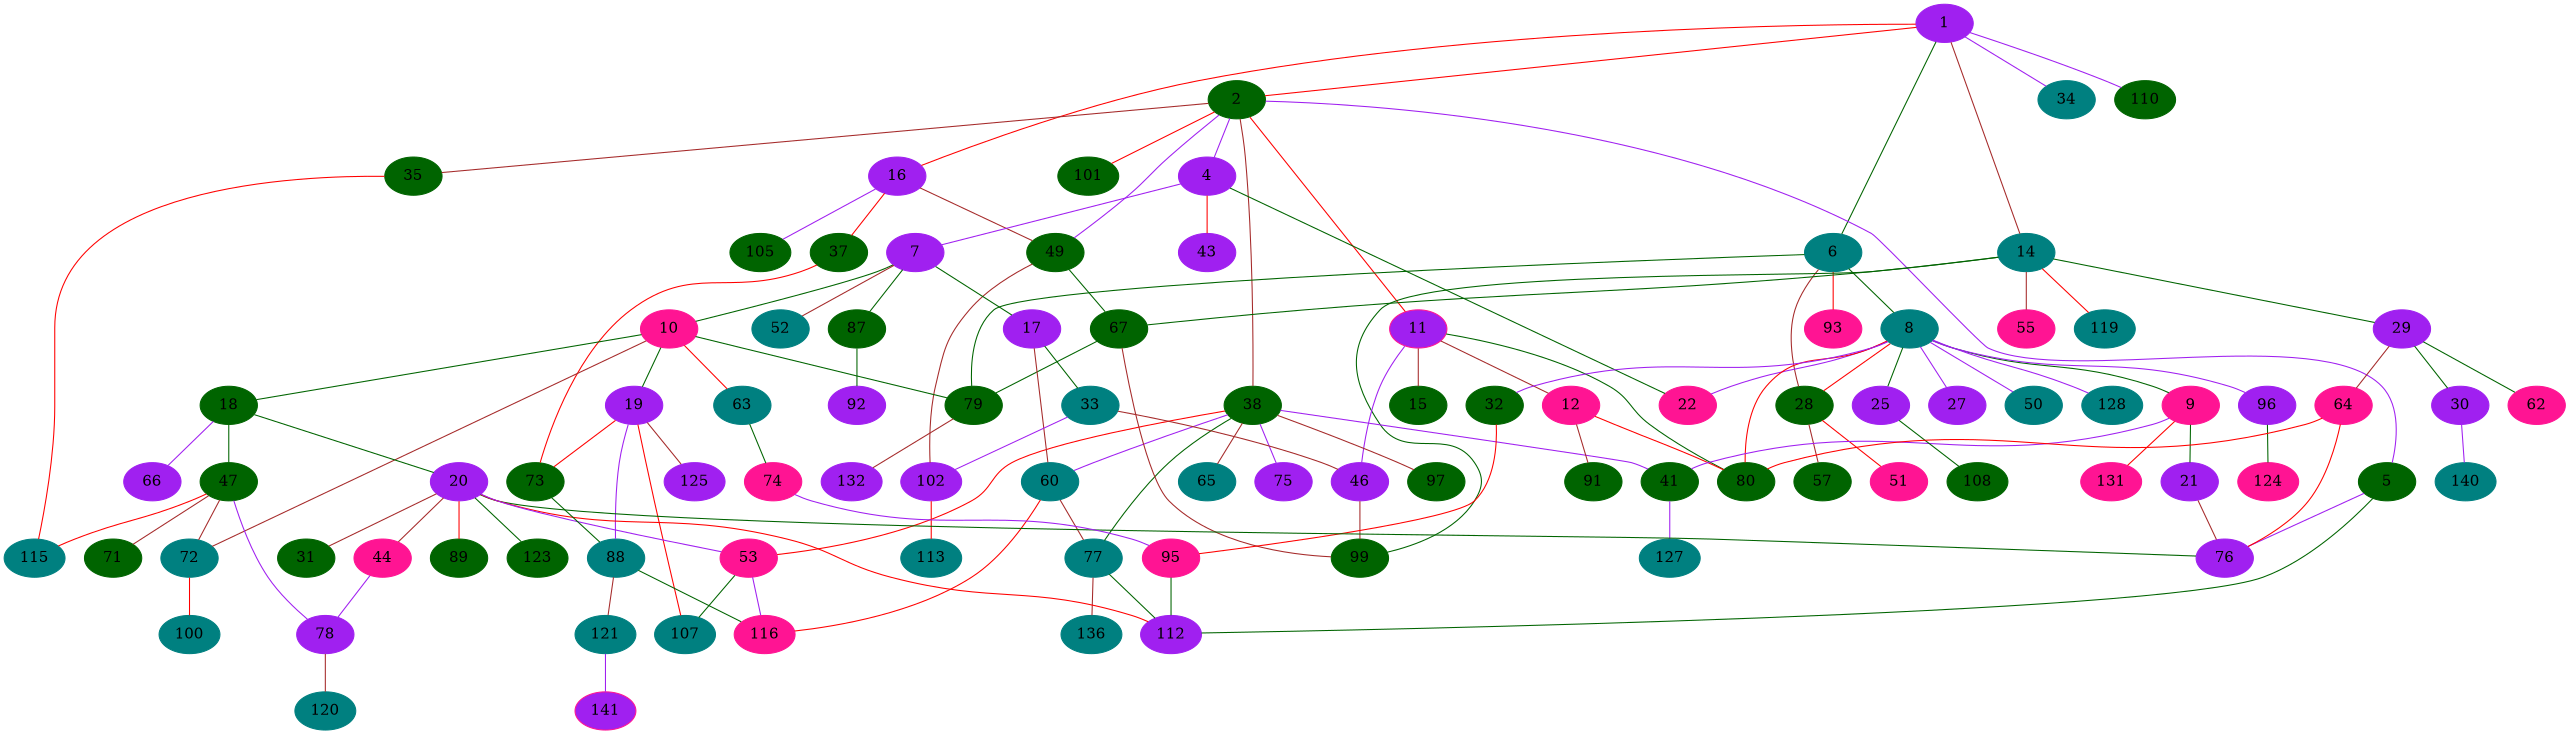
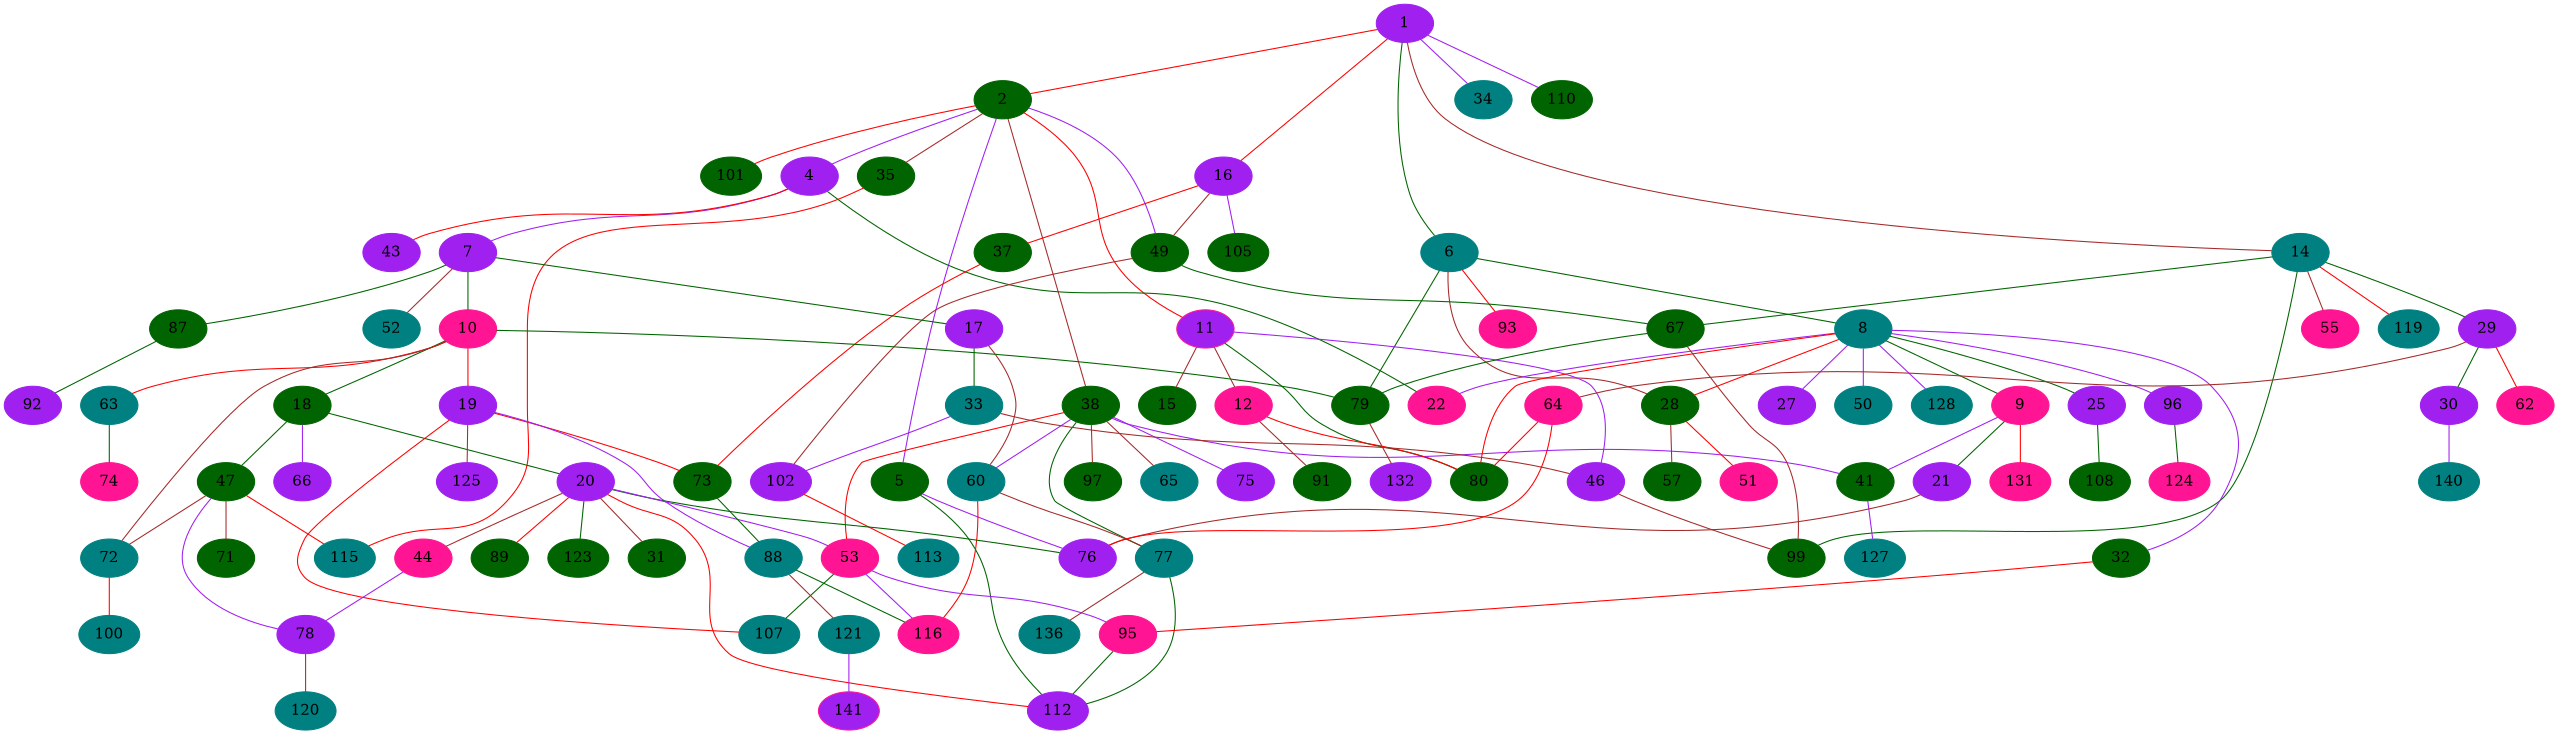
edge "10" -- "19": color darkgreen -> red
edge "29" -- "62": color darkgreen -> red
edge "74" -- "95": now "53" -- "95"
